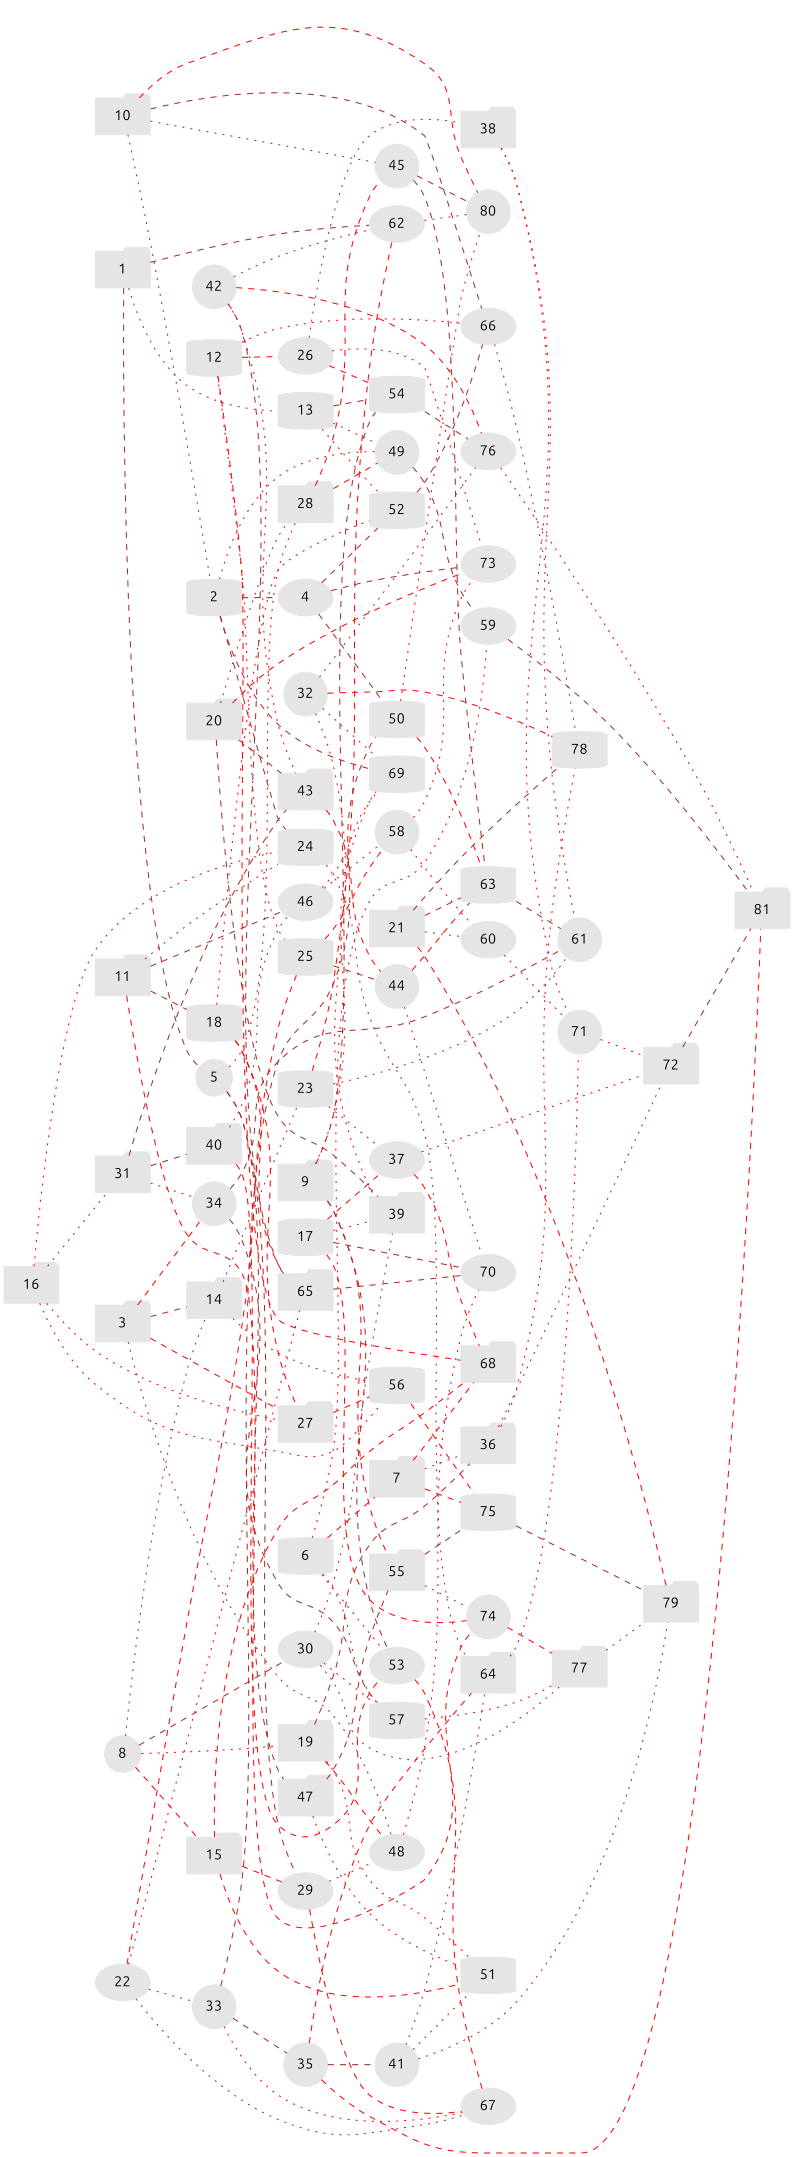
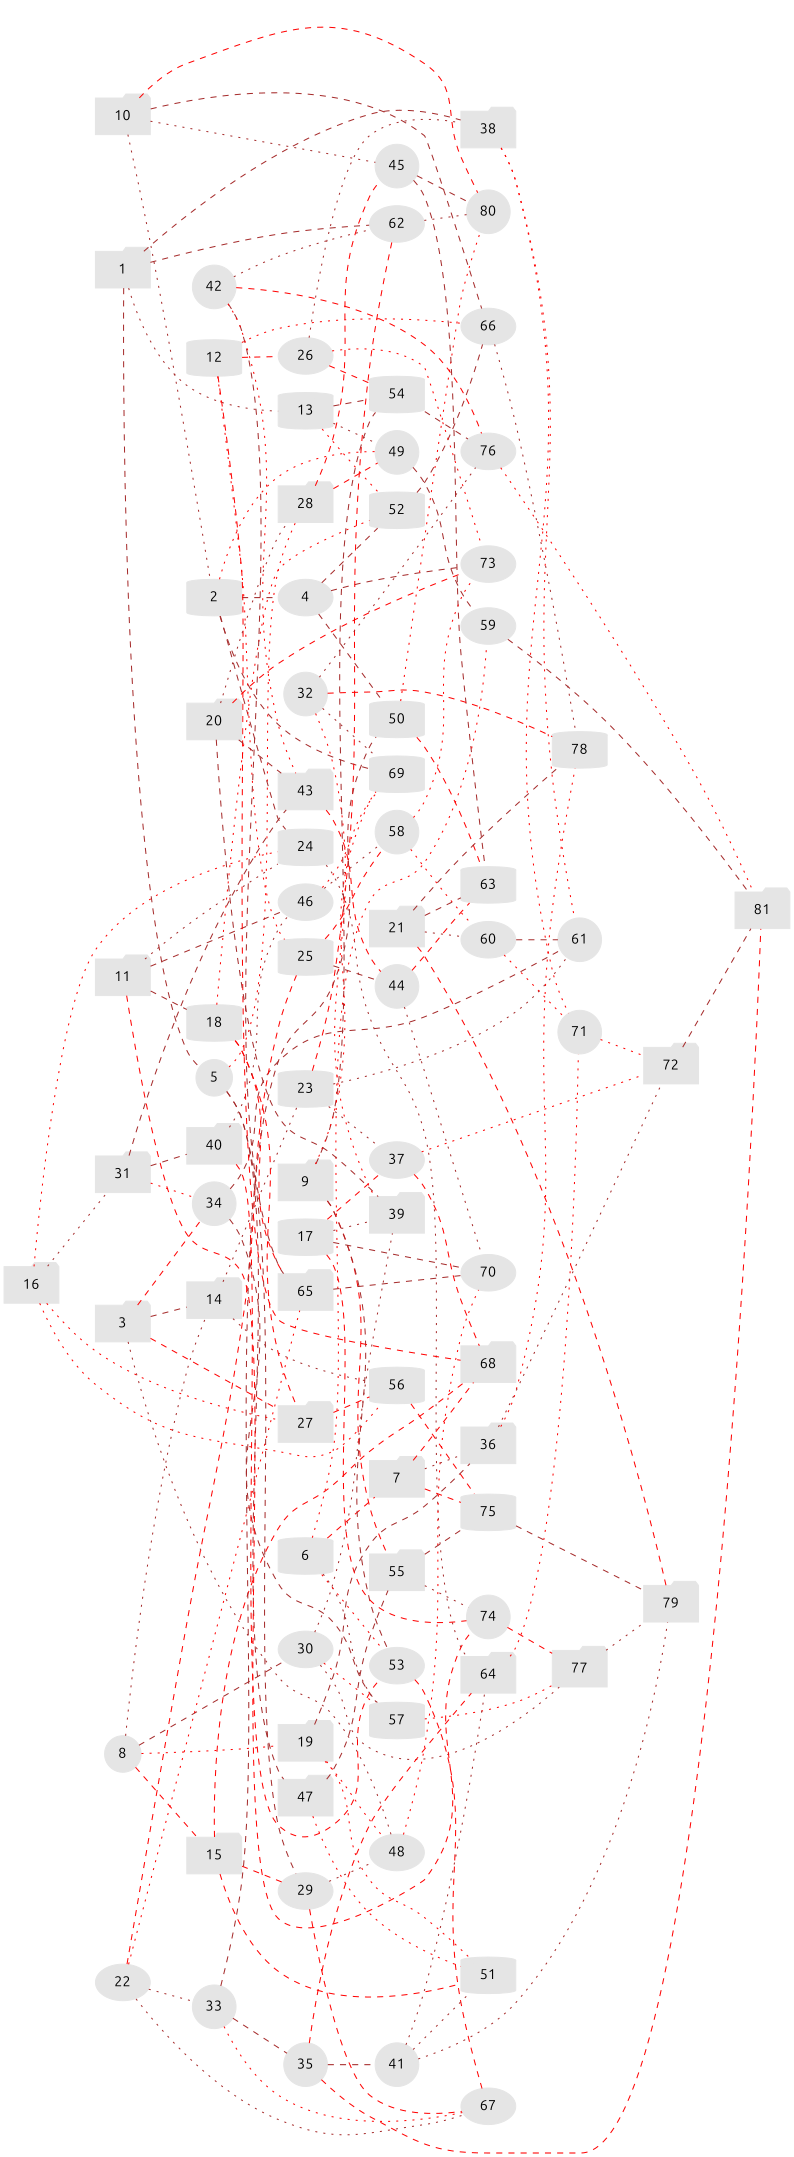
edge "38" -- "1": added
edge "63" -- "61": now "60" -- "61"
edge "19" -- "48": style dashed -> dotted
